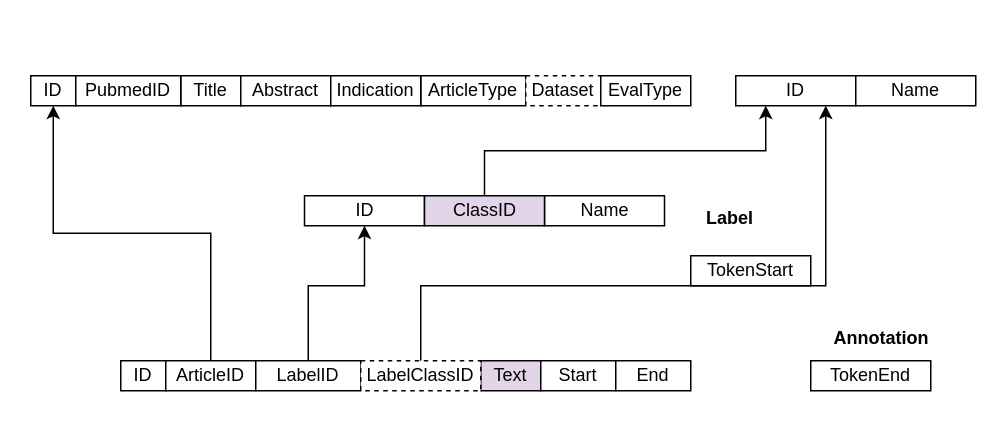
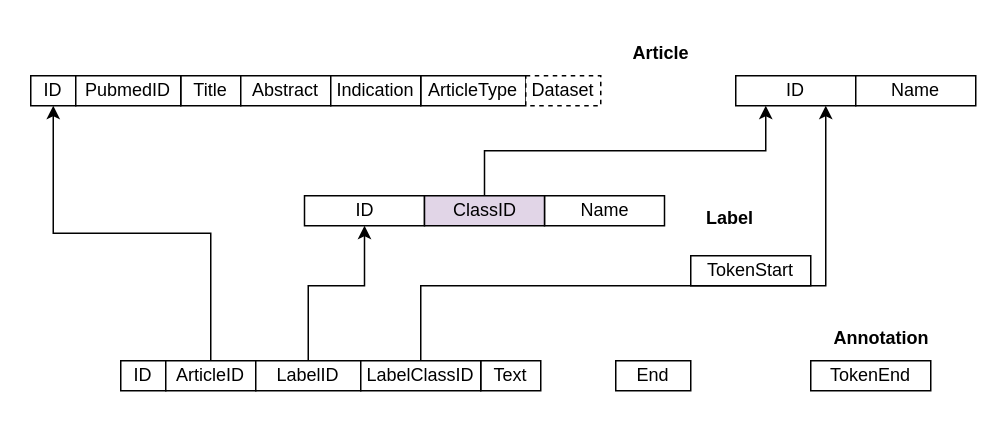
node "Article": added
node "EvalType": removed
node "LabelClassID": style dashed -> solid
node "Text": fillcolor #e1d5e7 -> #ffffff
node "Start": removed
